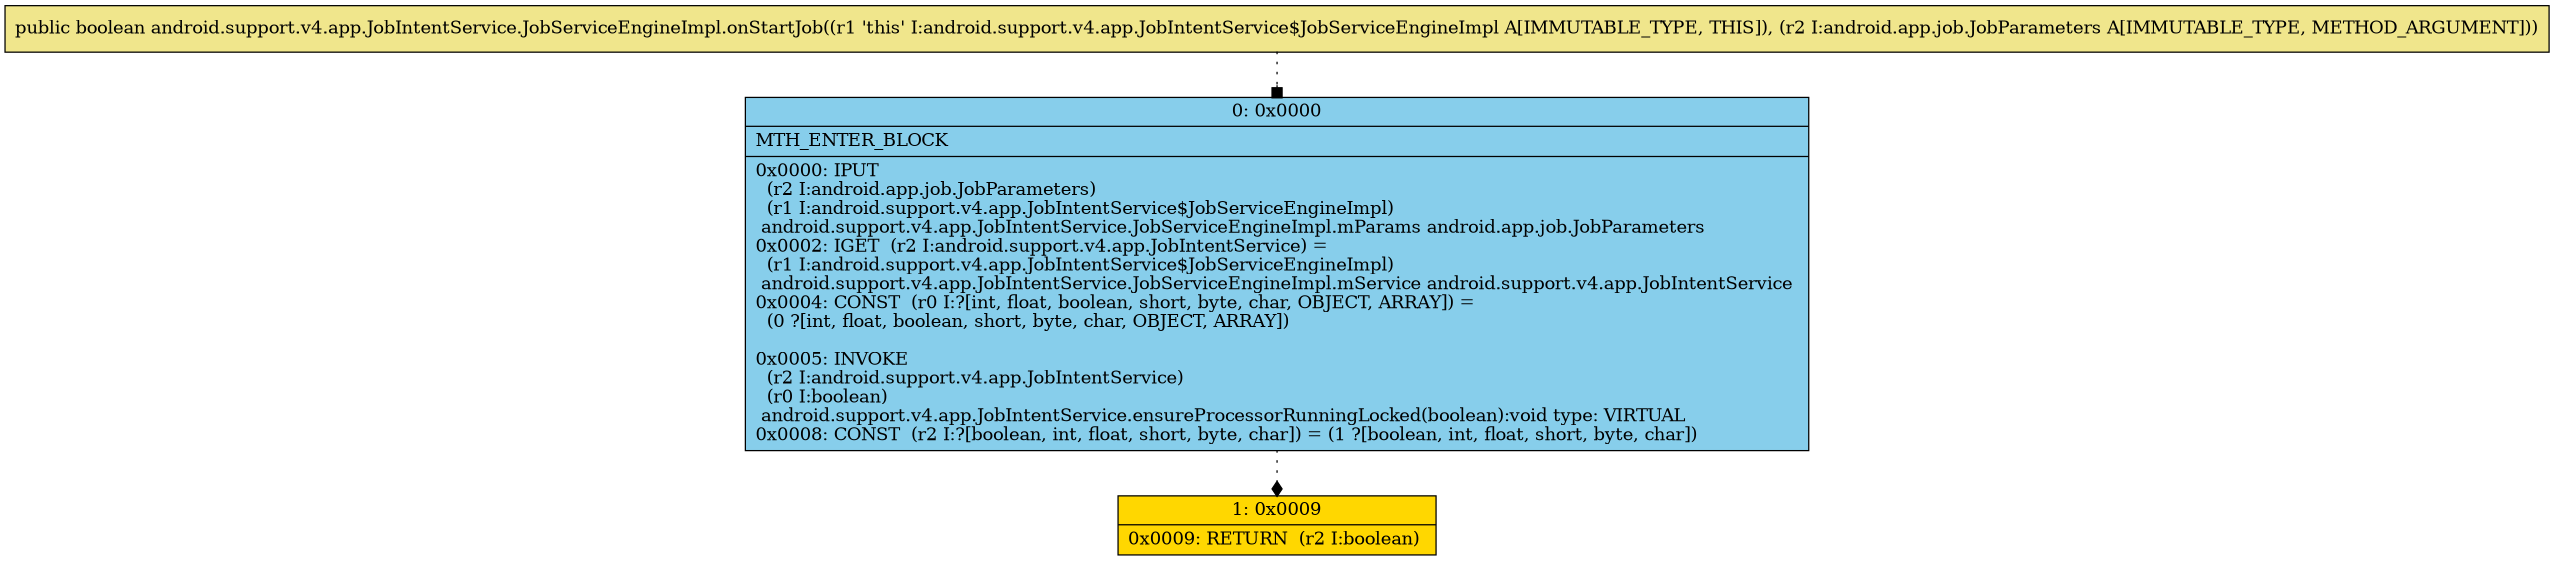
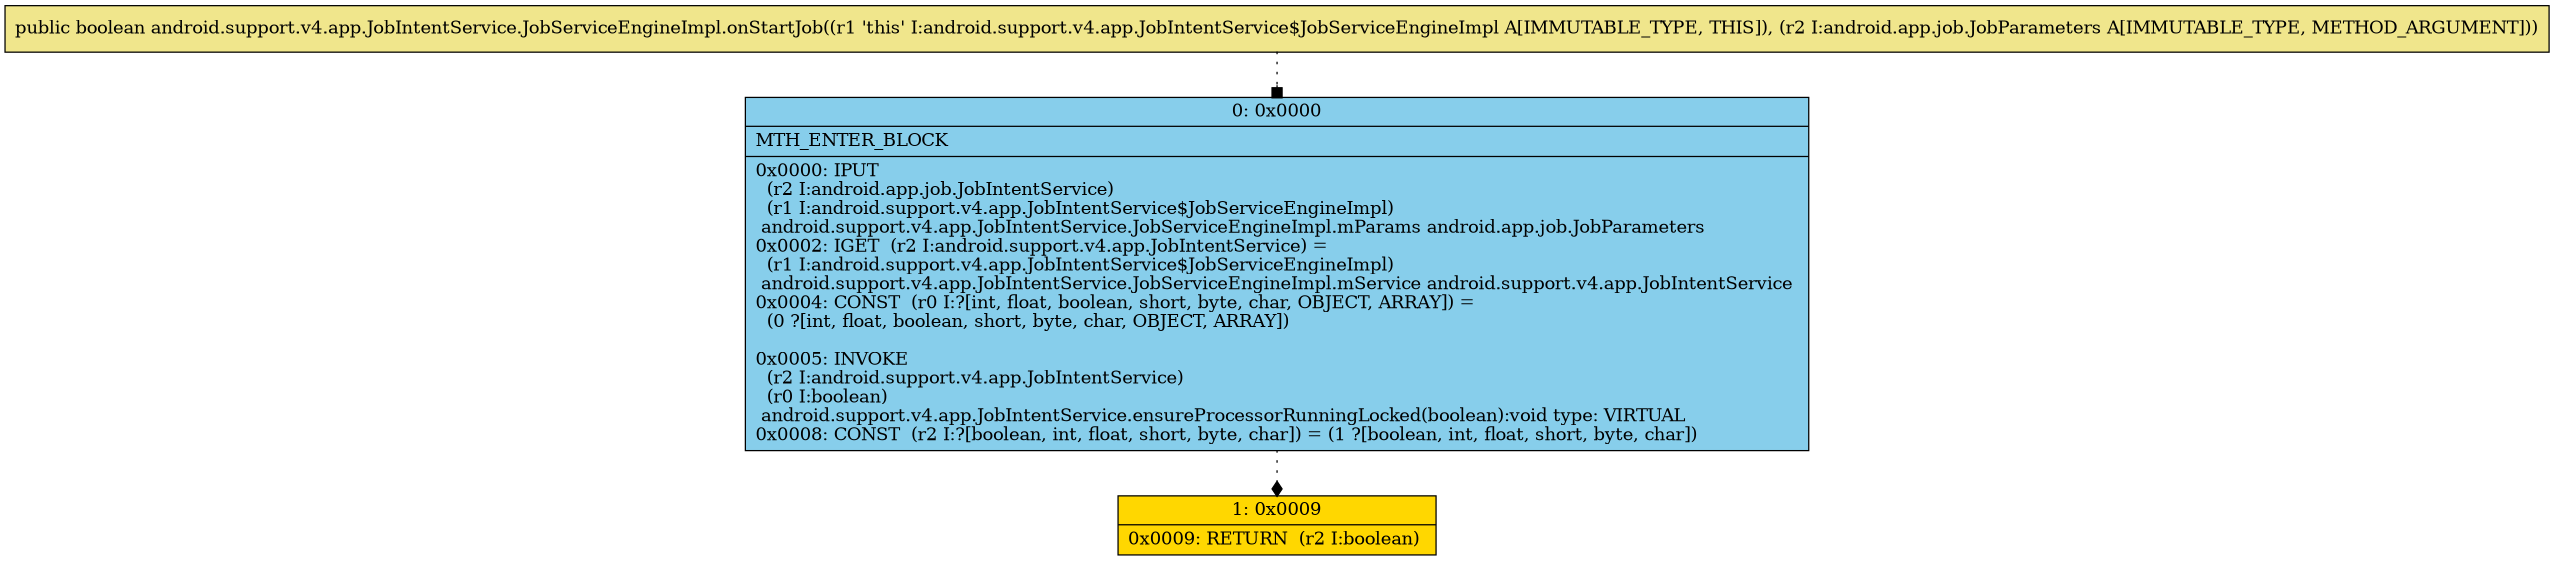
node "0: 0x0000": text "(r2 I:android.app.job.JobParameters)" -> "(r2 I:android.app.job.JobIntentService)"
